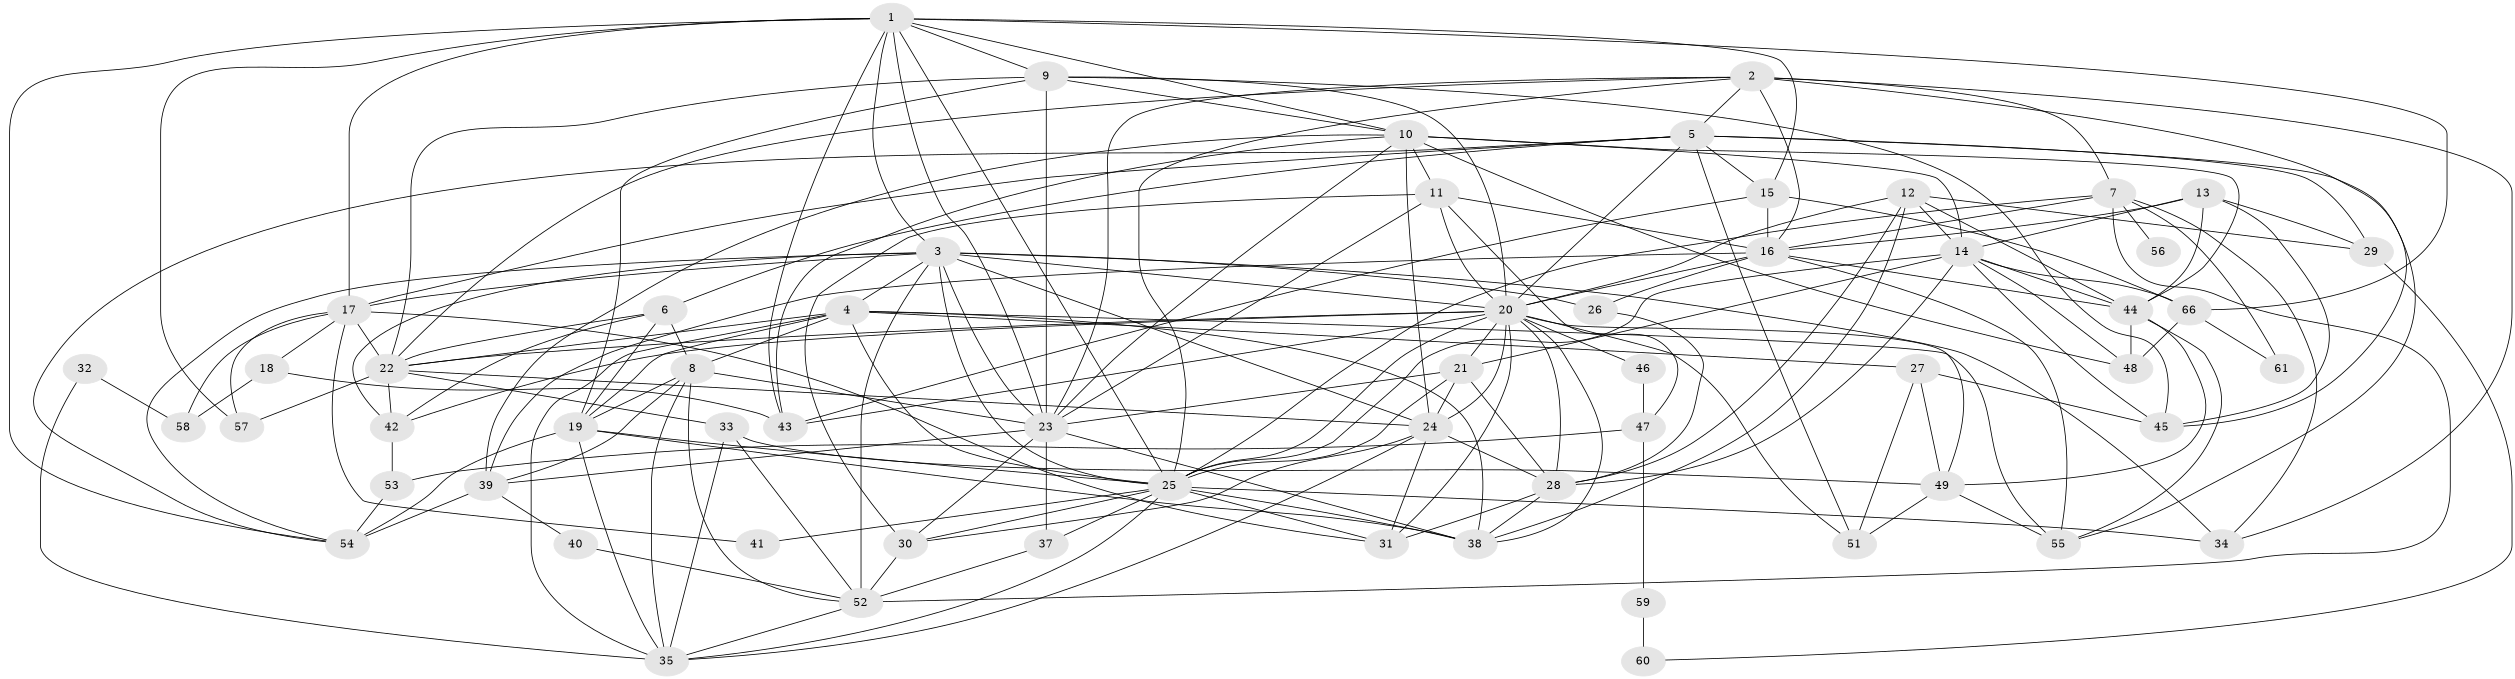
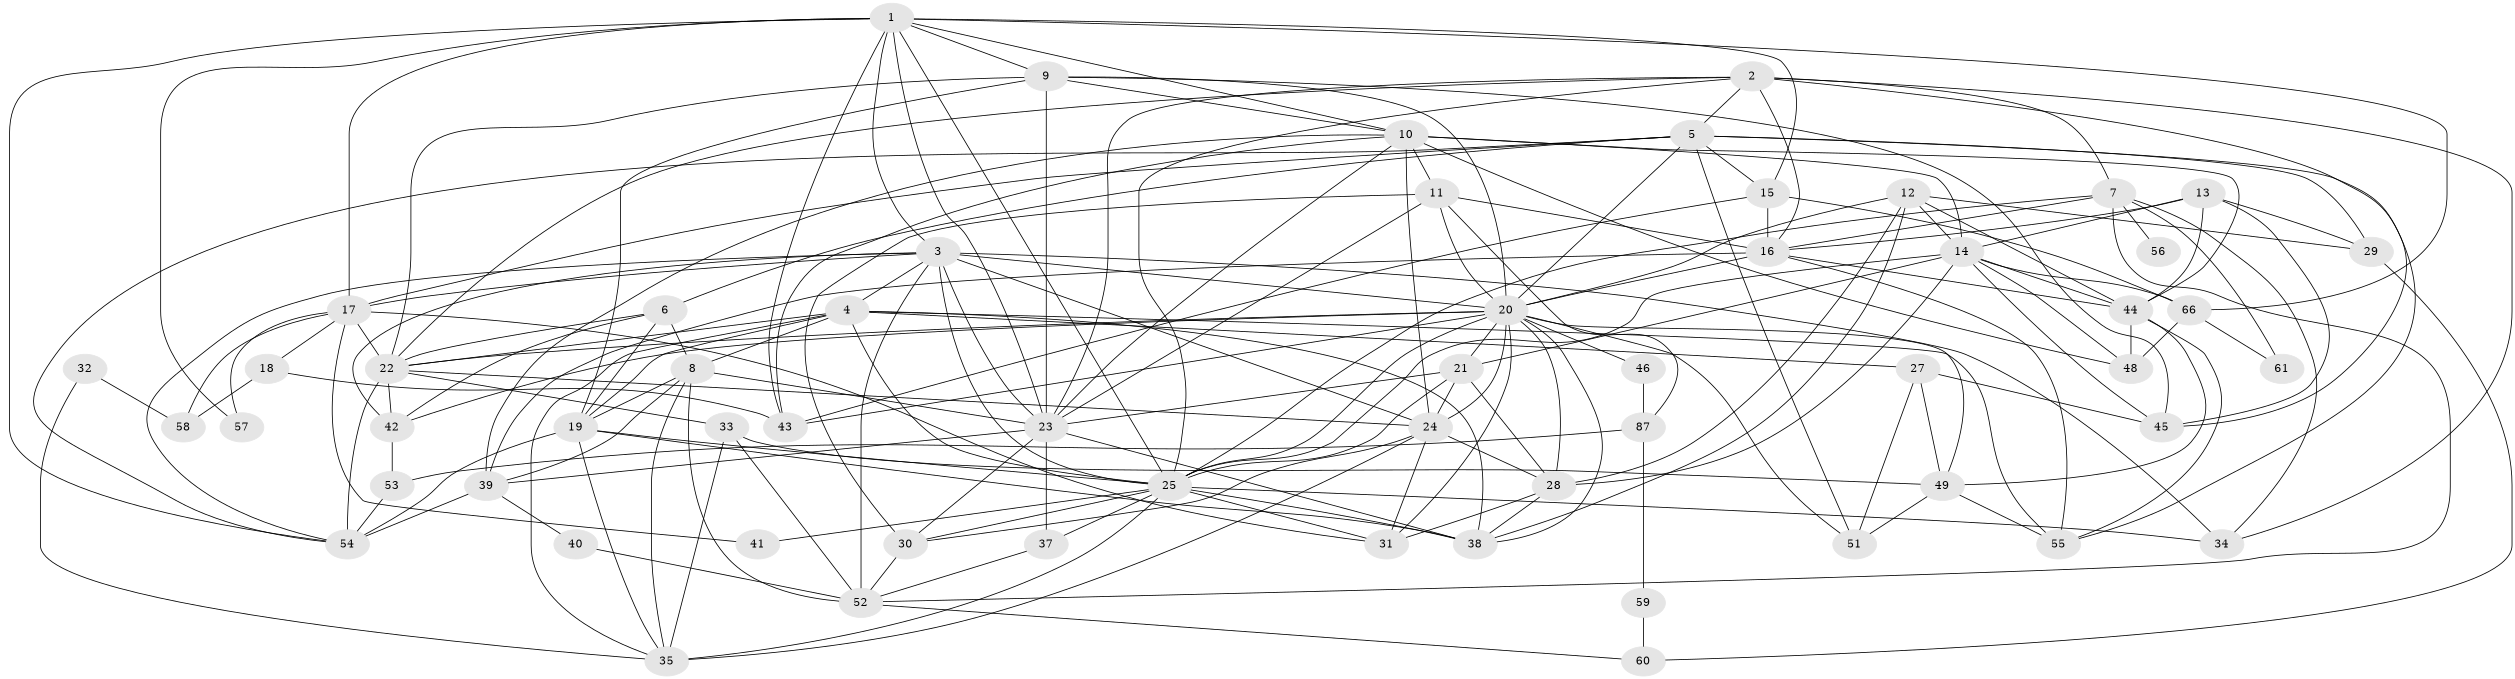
node "26": removed
edge "22" -- "57": now "22" -- "54"
node "47": label "47" -> "87"
edge "52" -- "35": now "52" -- "60"
